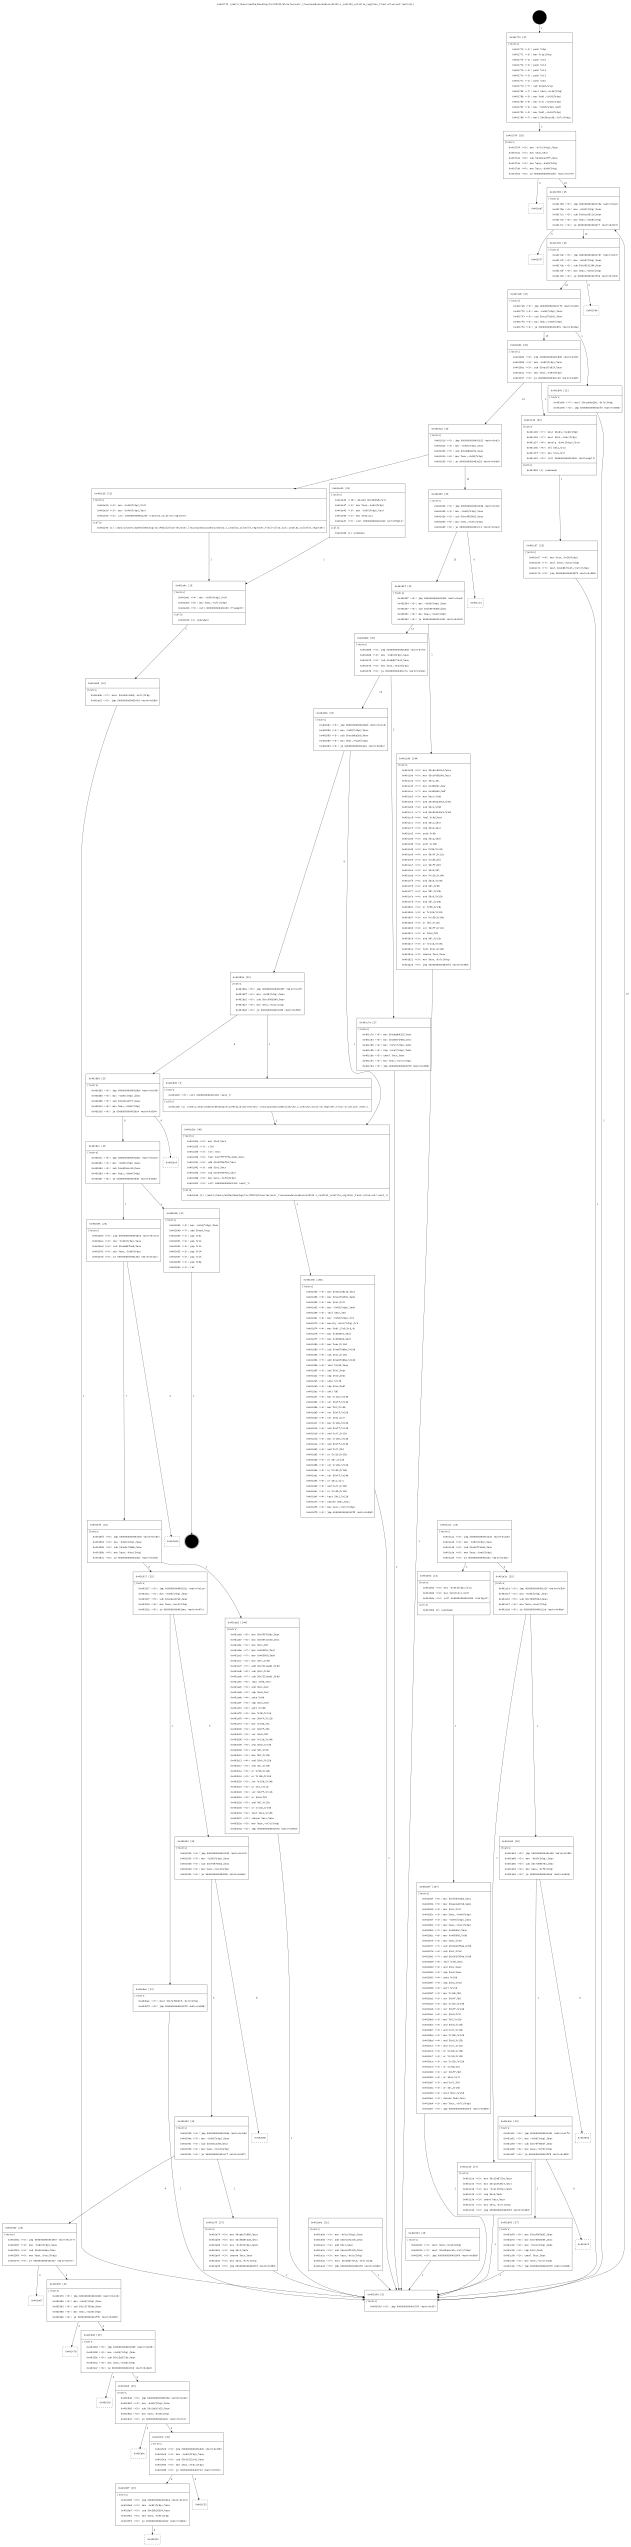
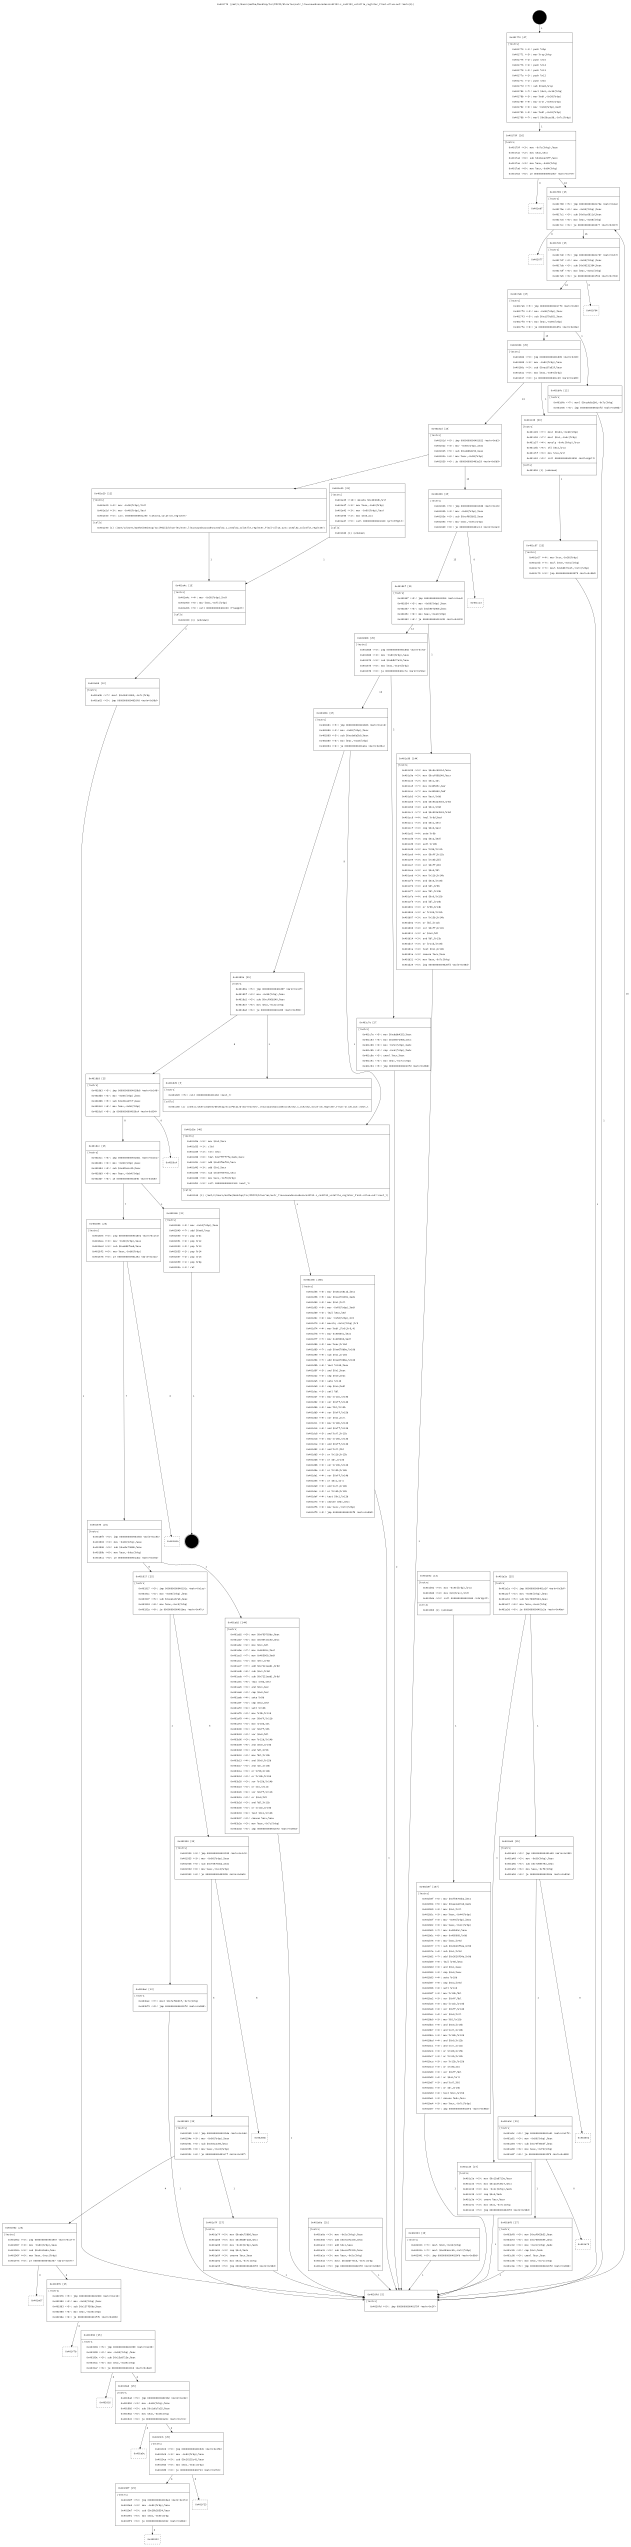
edge "0x401d29 [5]" -> "0x401d2e [40]": removed, label "1"
node "0x401a11 [25]": removed
edge "0x40197b [25]" -> "0x401994 [25]": removed, label "4"
